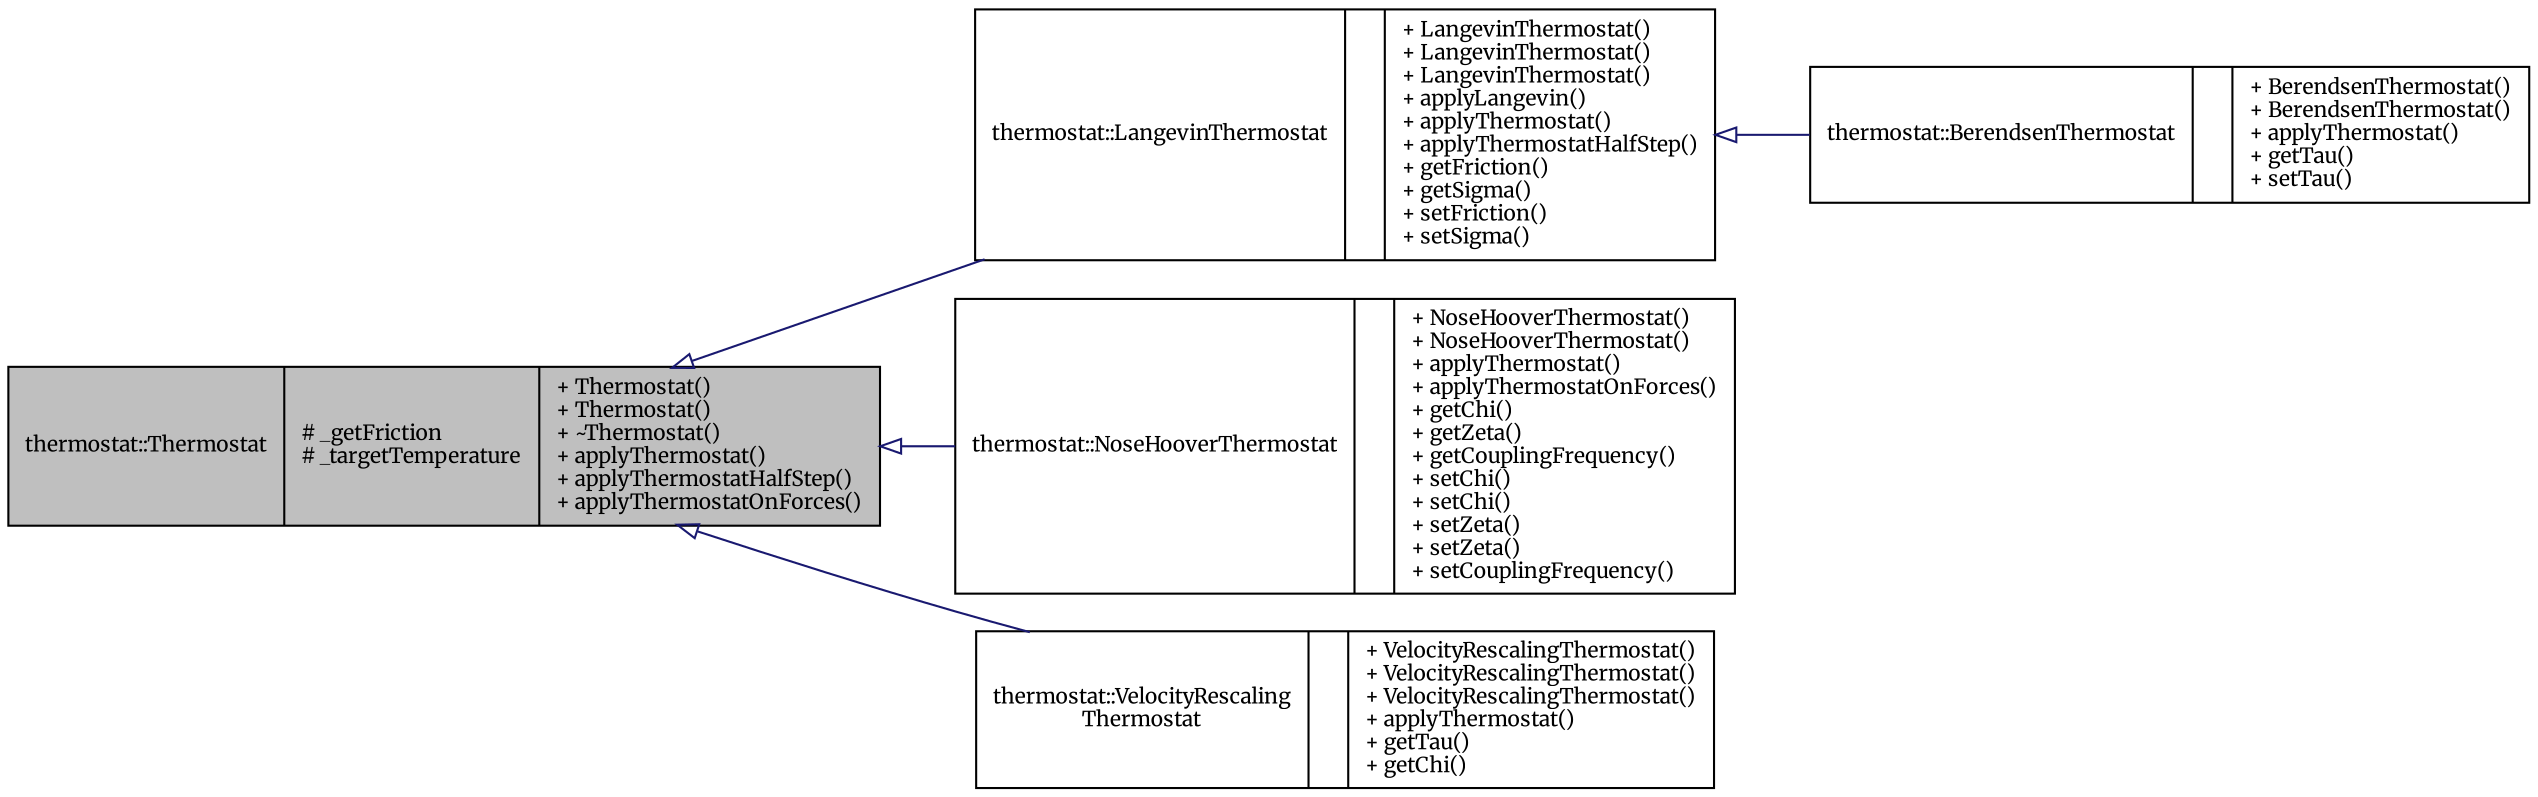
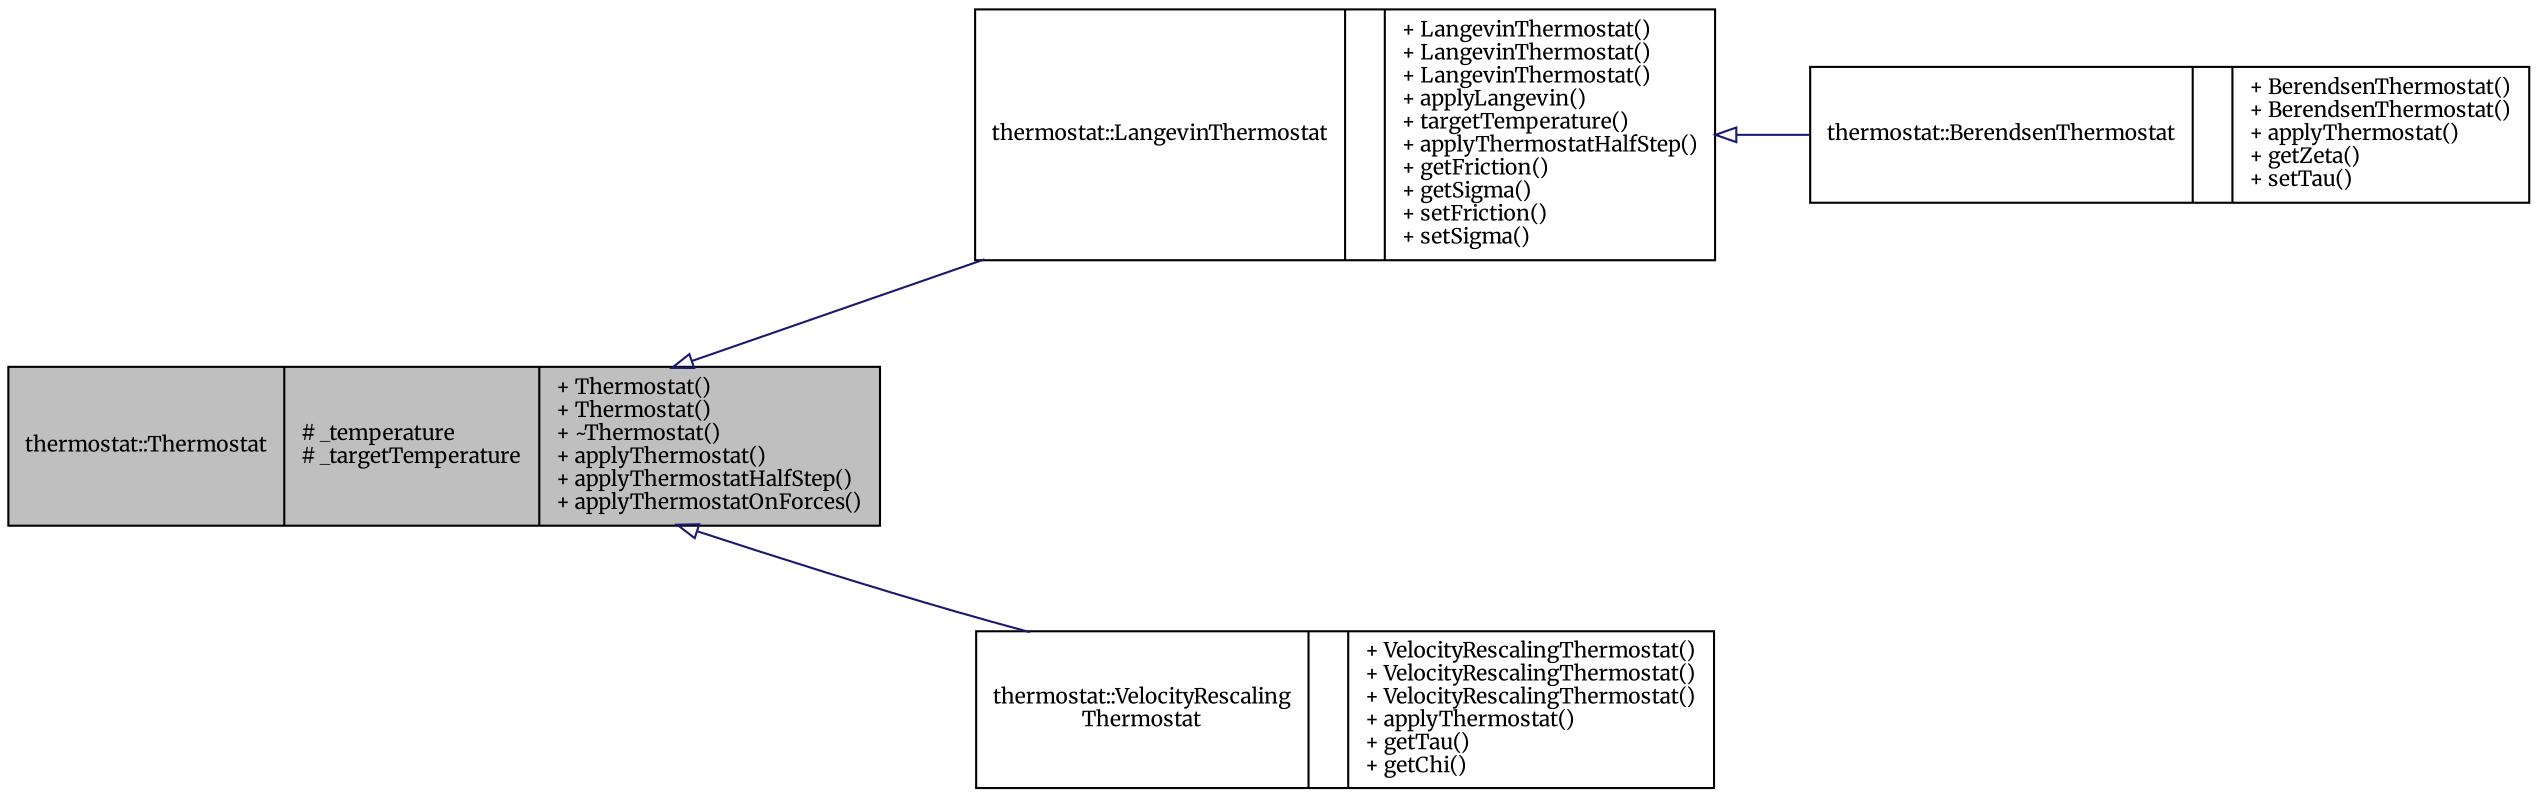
node "thermostat::LangevinThermostat": text "+ applyThermostat()" -> "+ targetTemperature()"
node "thermostat::BerendsenThermostat": text "+ getTau()" -> "+ getZeta()"
node "thermostat::Thermostat": text "# _getFriction" -> "# _temperature"
node "thermostat::NoseHooverThermostat": removed
